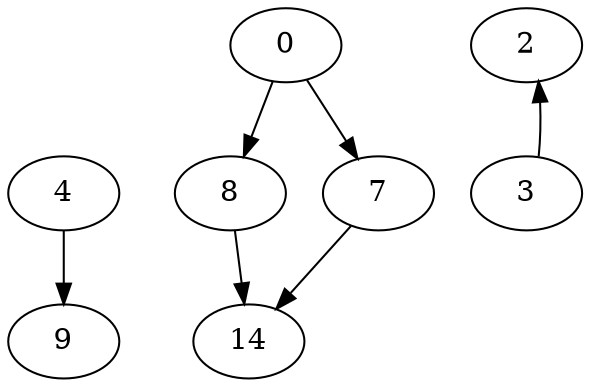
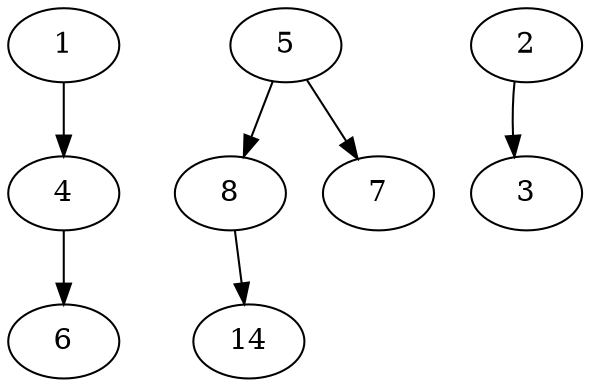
node "1": added
node "0": label "0" -> "5"
edge "3" -> "2": reversed
edge "7" -> "14": removed
node "9": label "9" -> "6"
